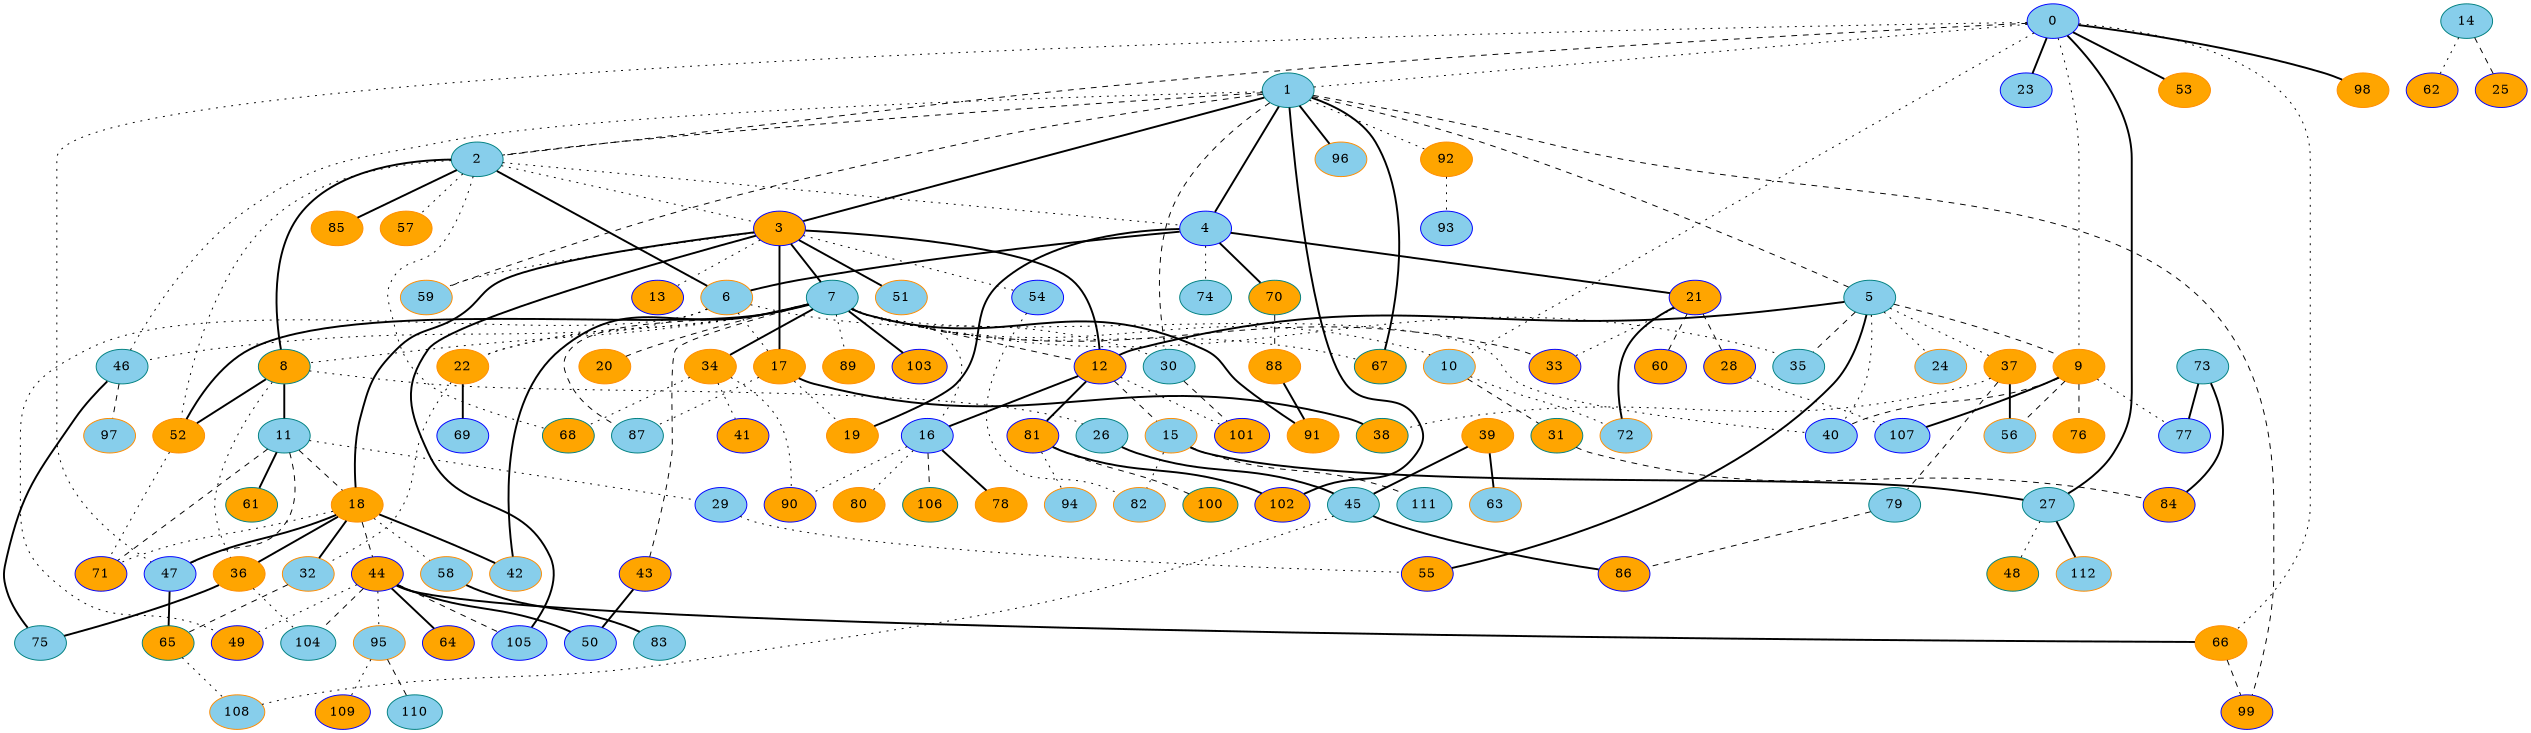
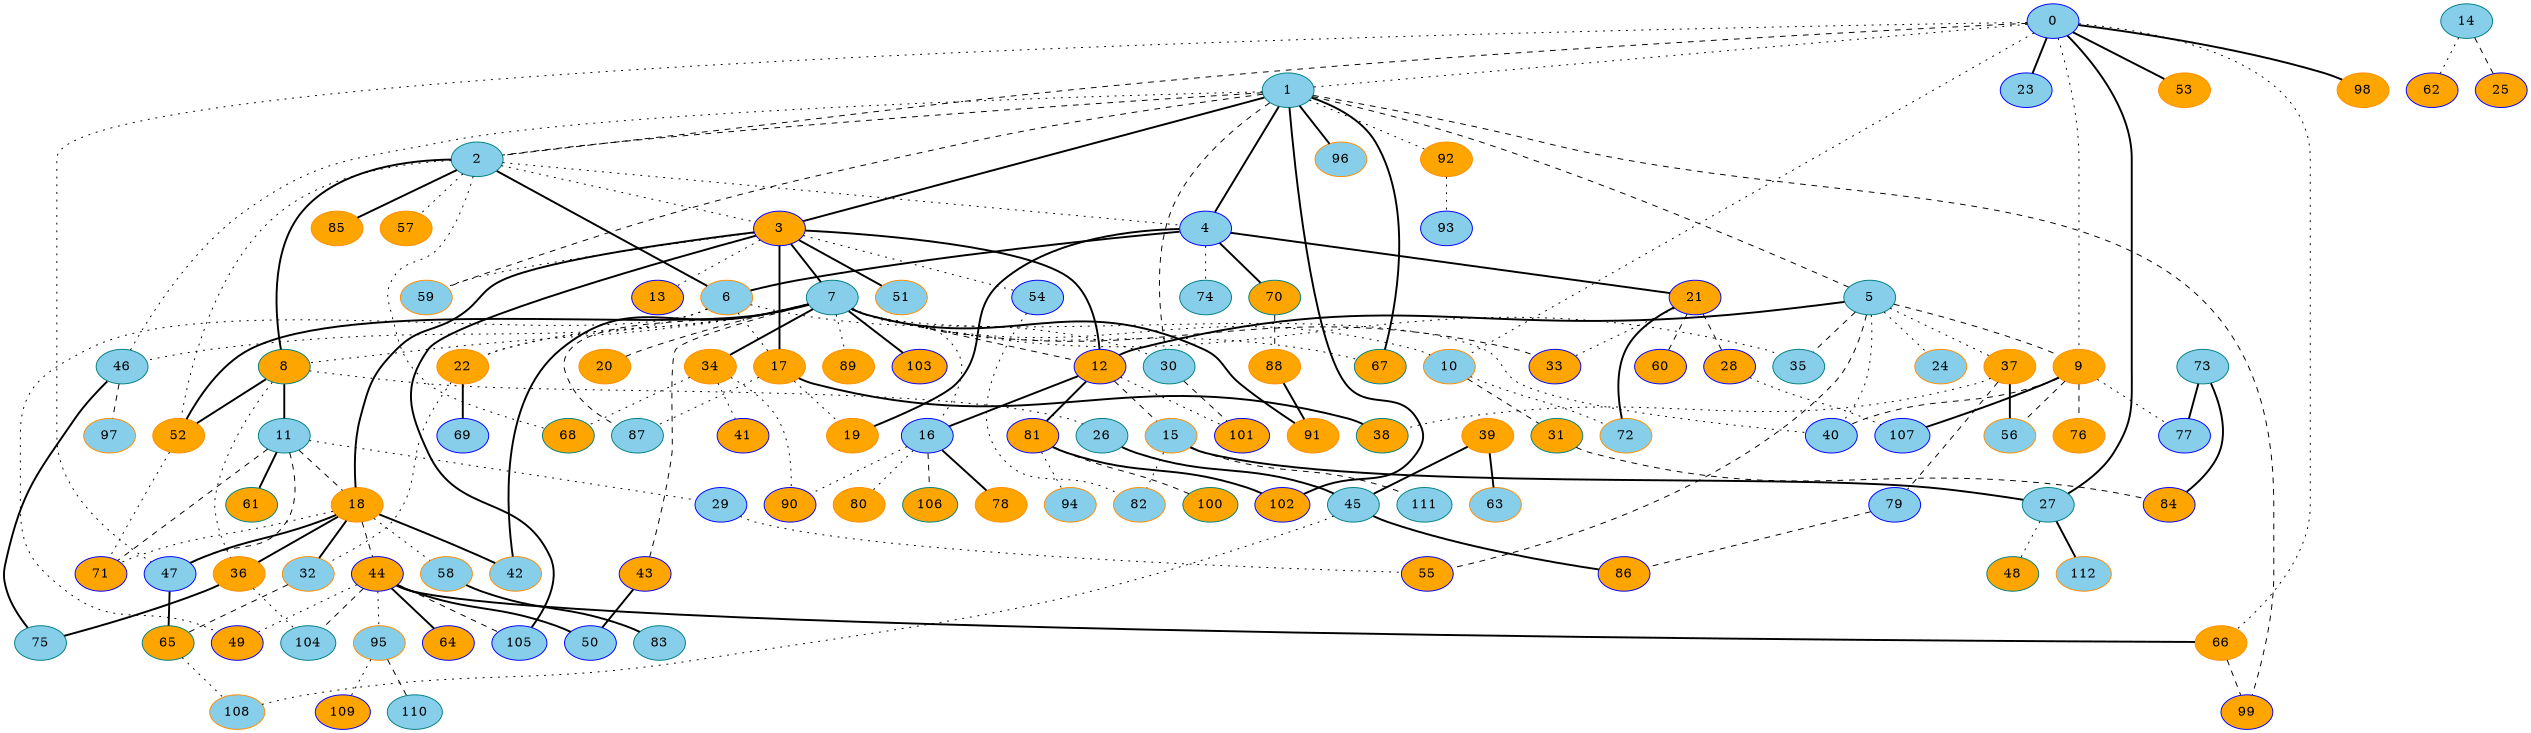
edge "5" -- "55": style bold -> dashed
node "79": color teal -> blue
